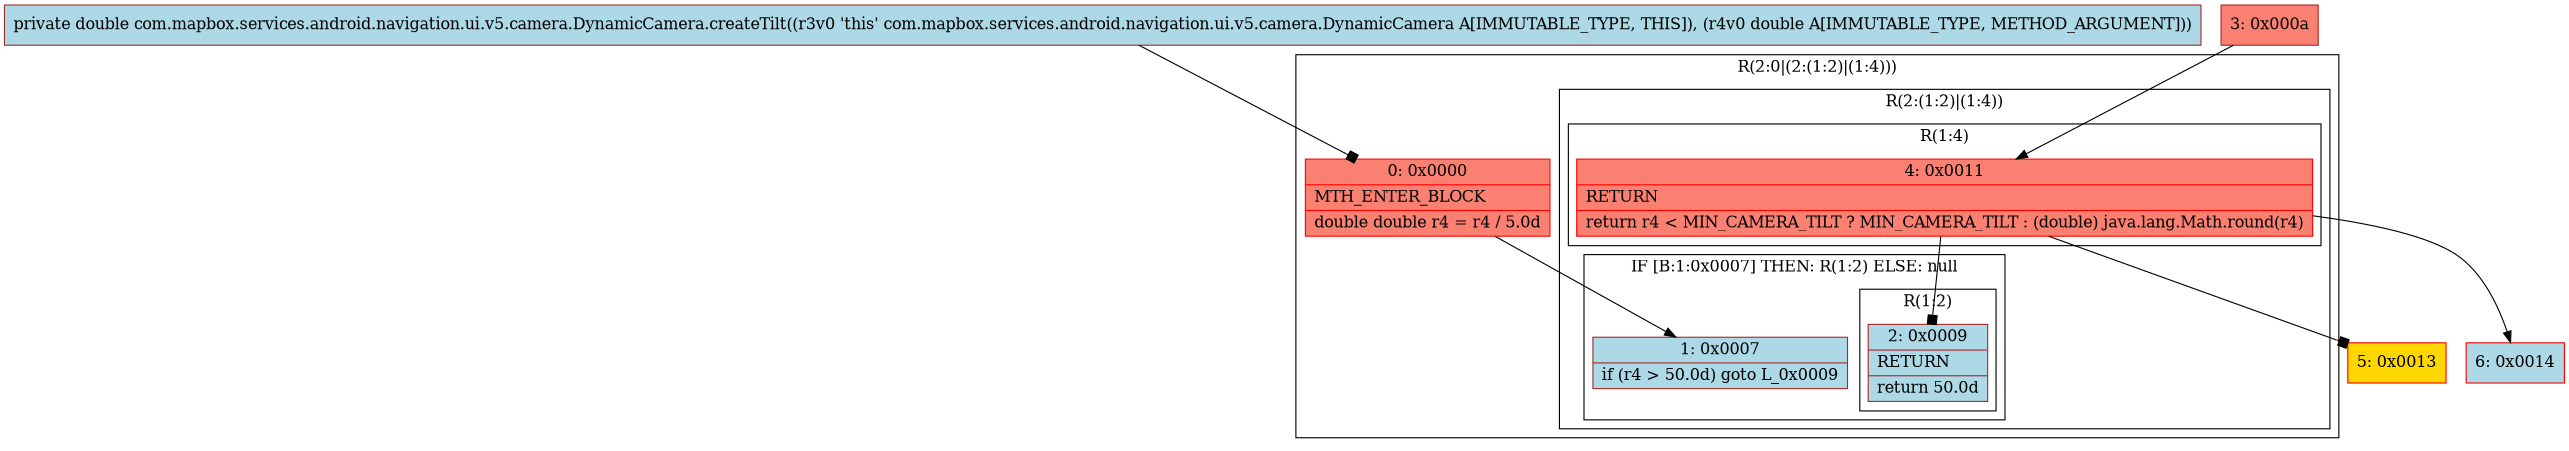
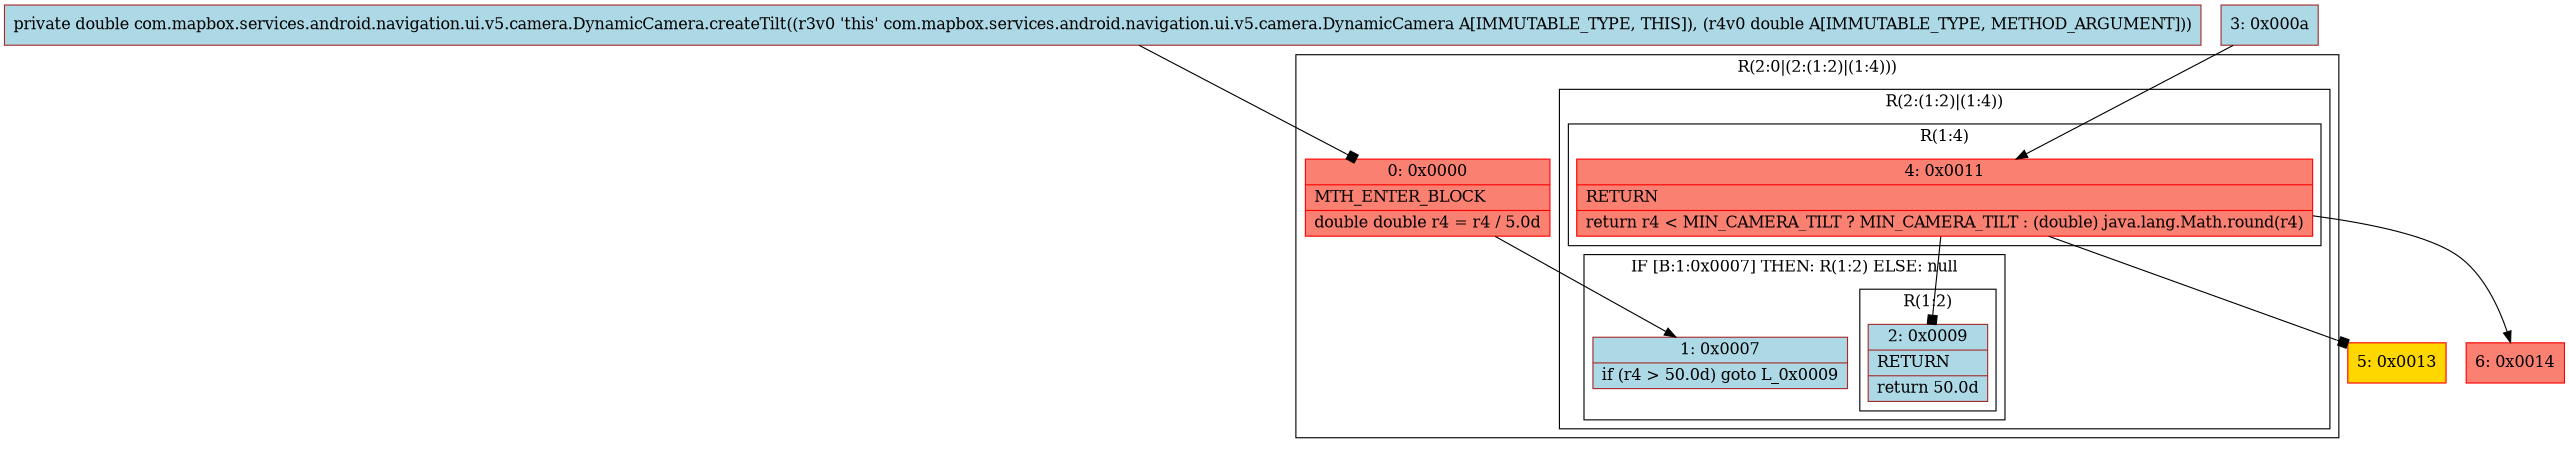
node "3: 0x000a": fillcolor salmon -> lightblue
node "6: 0x0014": fillcolor lightblue -> salmon
